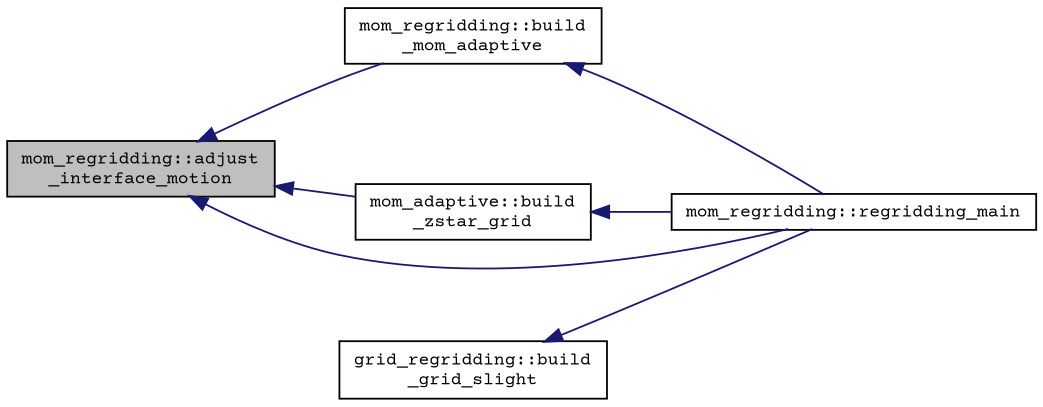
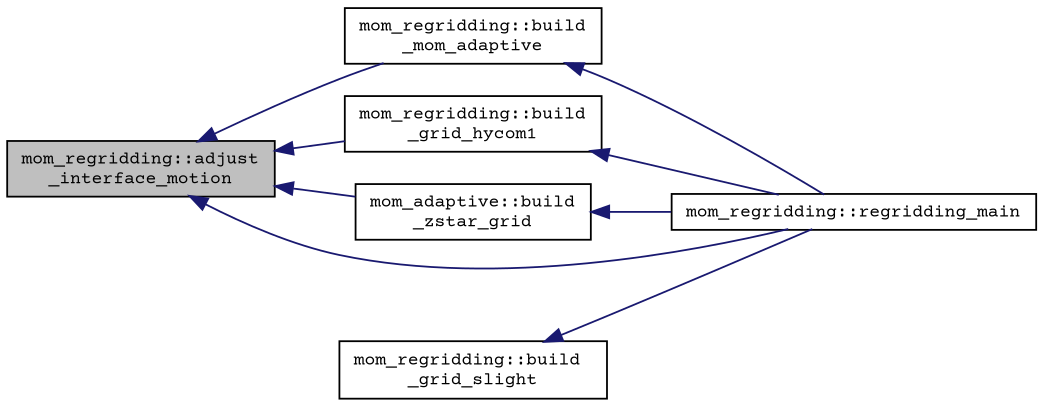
node "mom_regridding::build _grid_hycom1": added
node "grid_regridding::build _grid_slight": label "grid_regridding::build _grid_slight" -> "mom_regridding::build _grid_slight"
